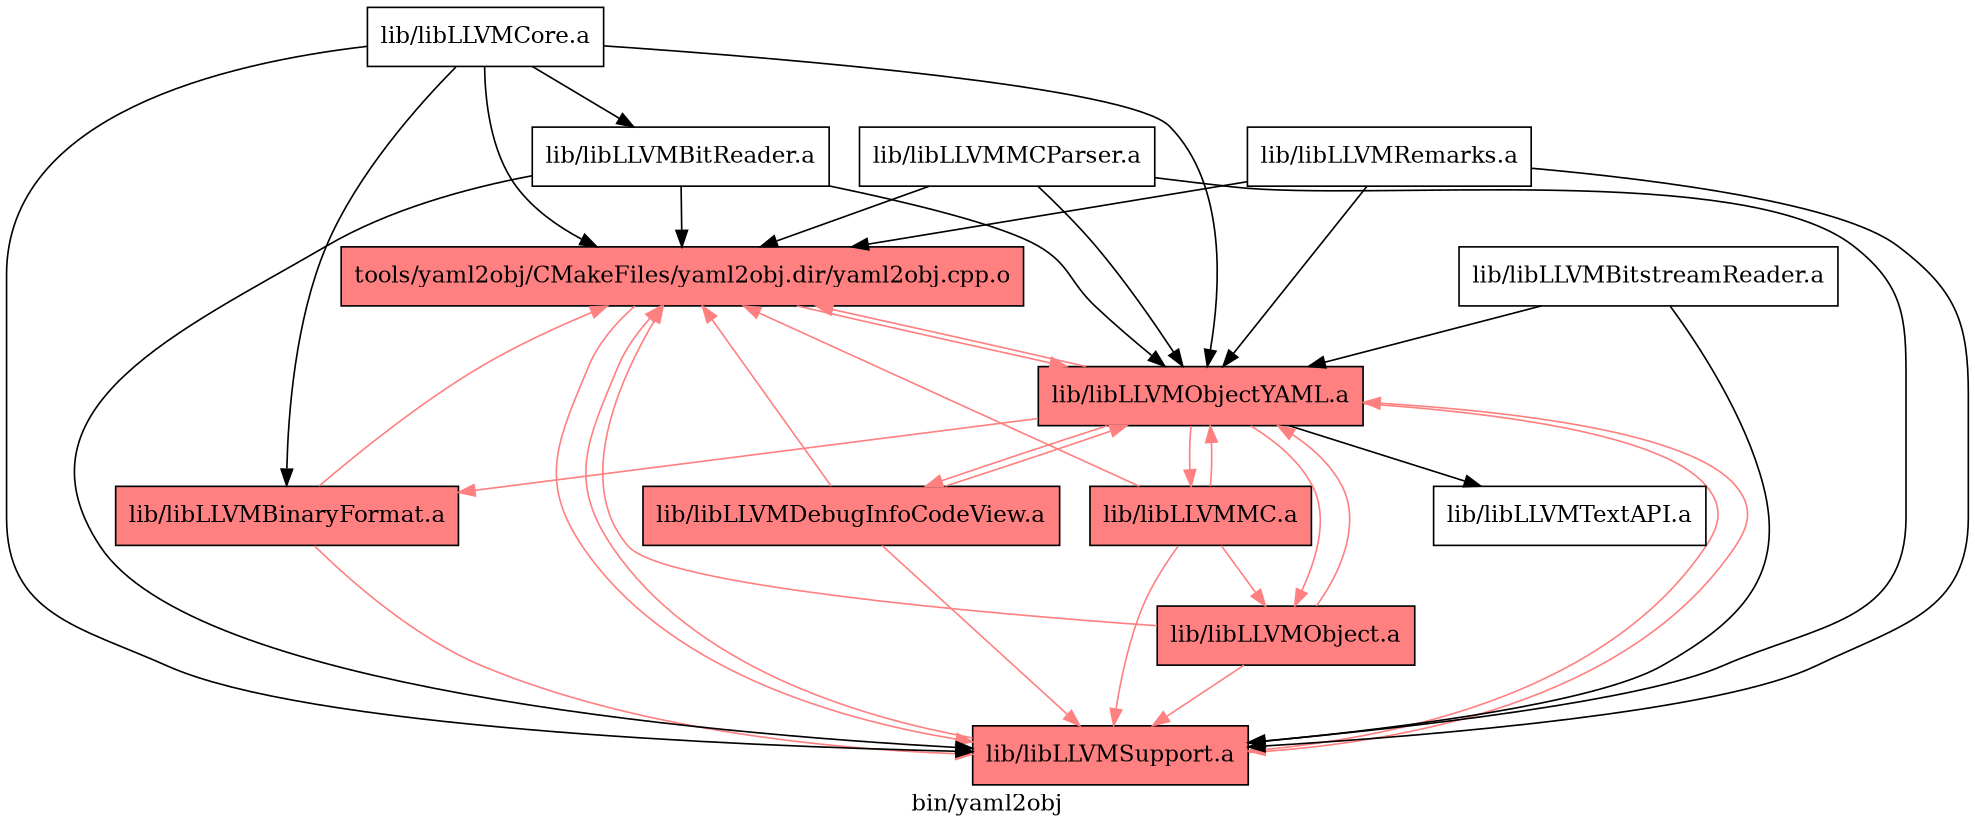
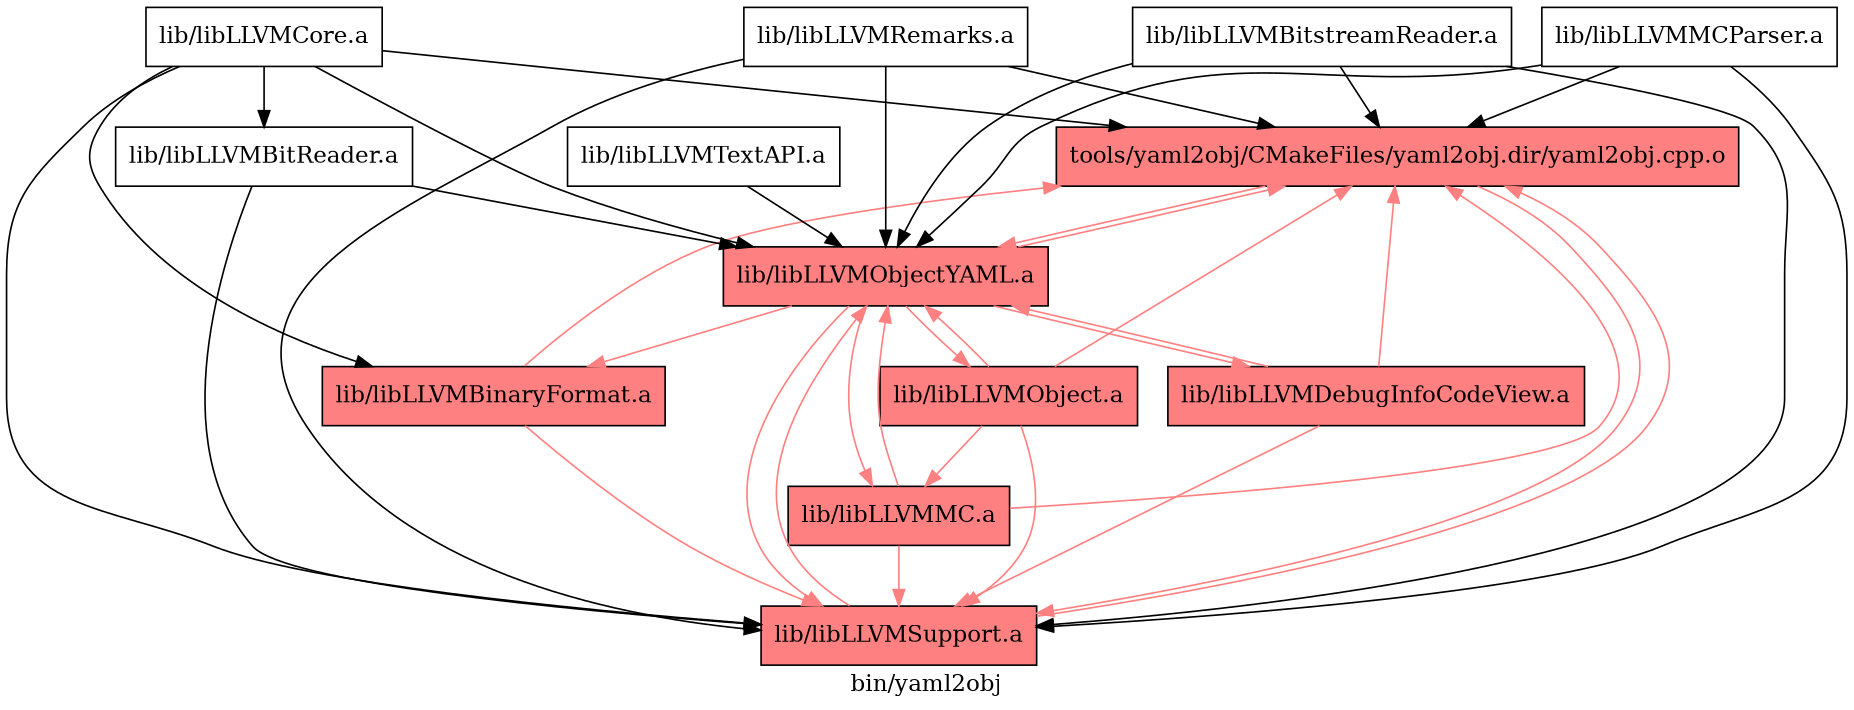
edge "lib/libLLVMBitReader.a" -> "tools/yaml2obj/CMakeFiles/yaml2obj.dir/yaml2obj.cpp.o": now "lib/libLLVMBitstreamReader.a" -> "tools/yaml2obj/CMakeFiles/yaml2obj.dir/yaml2obj.cpp.o"
edge "lib/libLLVMObjectYAML.a" -> "lib/libLLVMTextAPI.a": reversed
edge "lib/libLLVMMC.a" -> "lib/libLLVMObject.a": reversed
